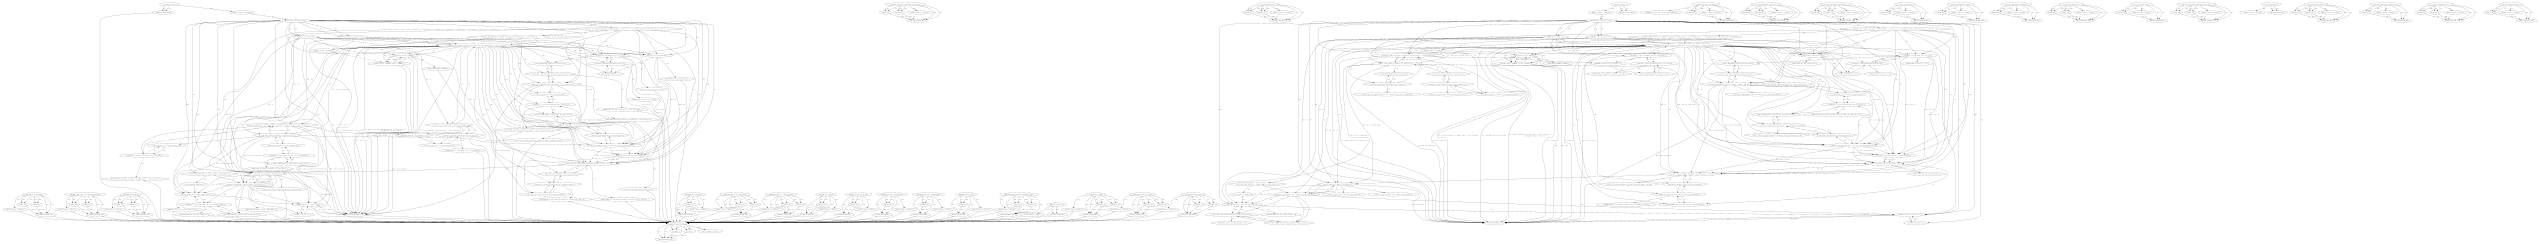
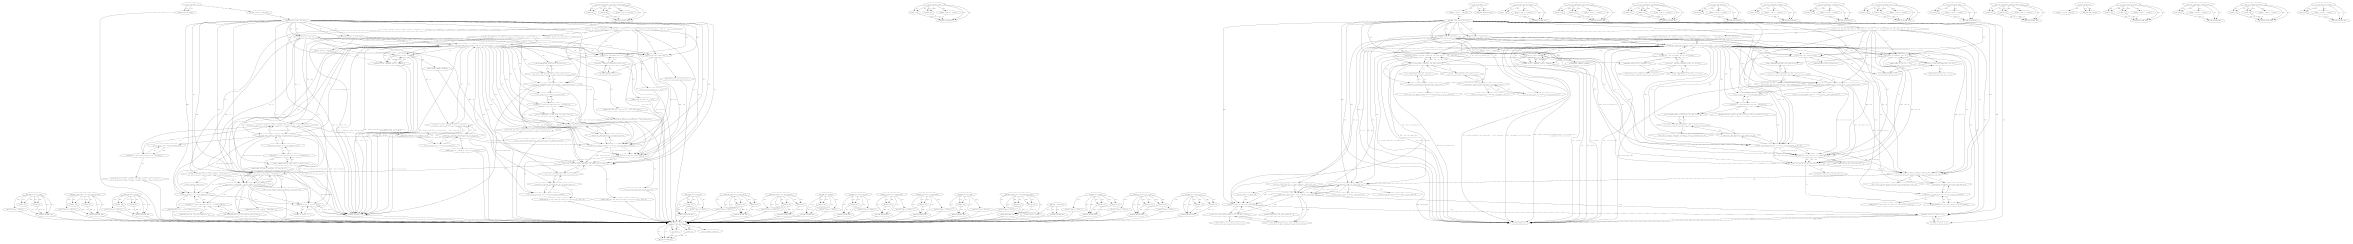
edge "(METHOD,skb_set_err_queue)" -> "(IDENTIFIER,skb,skb_set_err_queue(skb))": now "(skb_set_err_queue,skb_set_err_queue(skb))" -> "(IDENTIFIER,skb,skb_set_err_queue(skb))"
